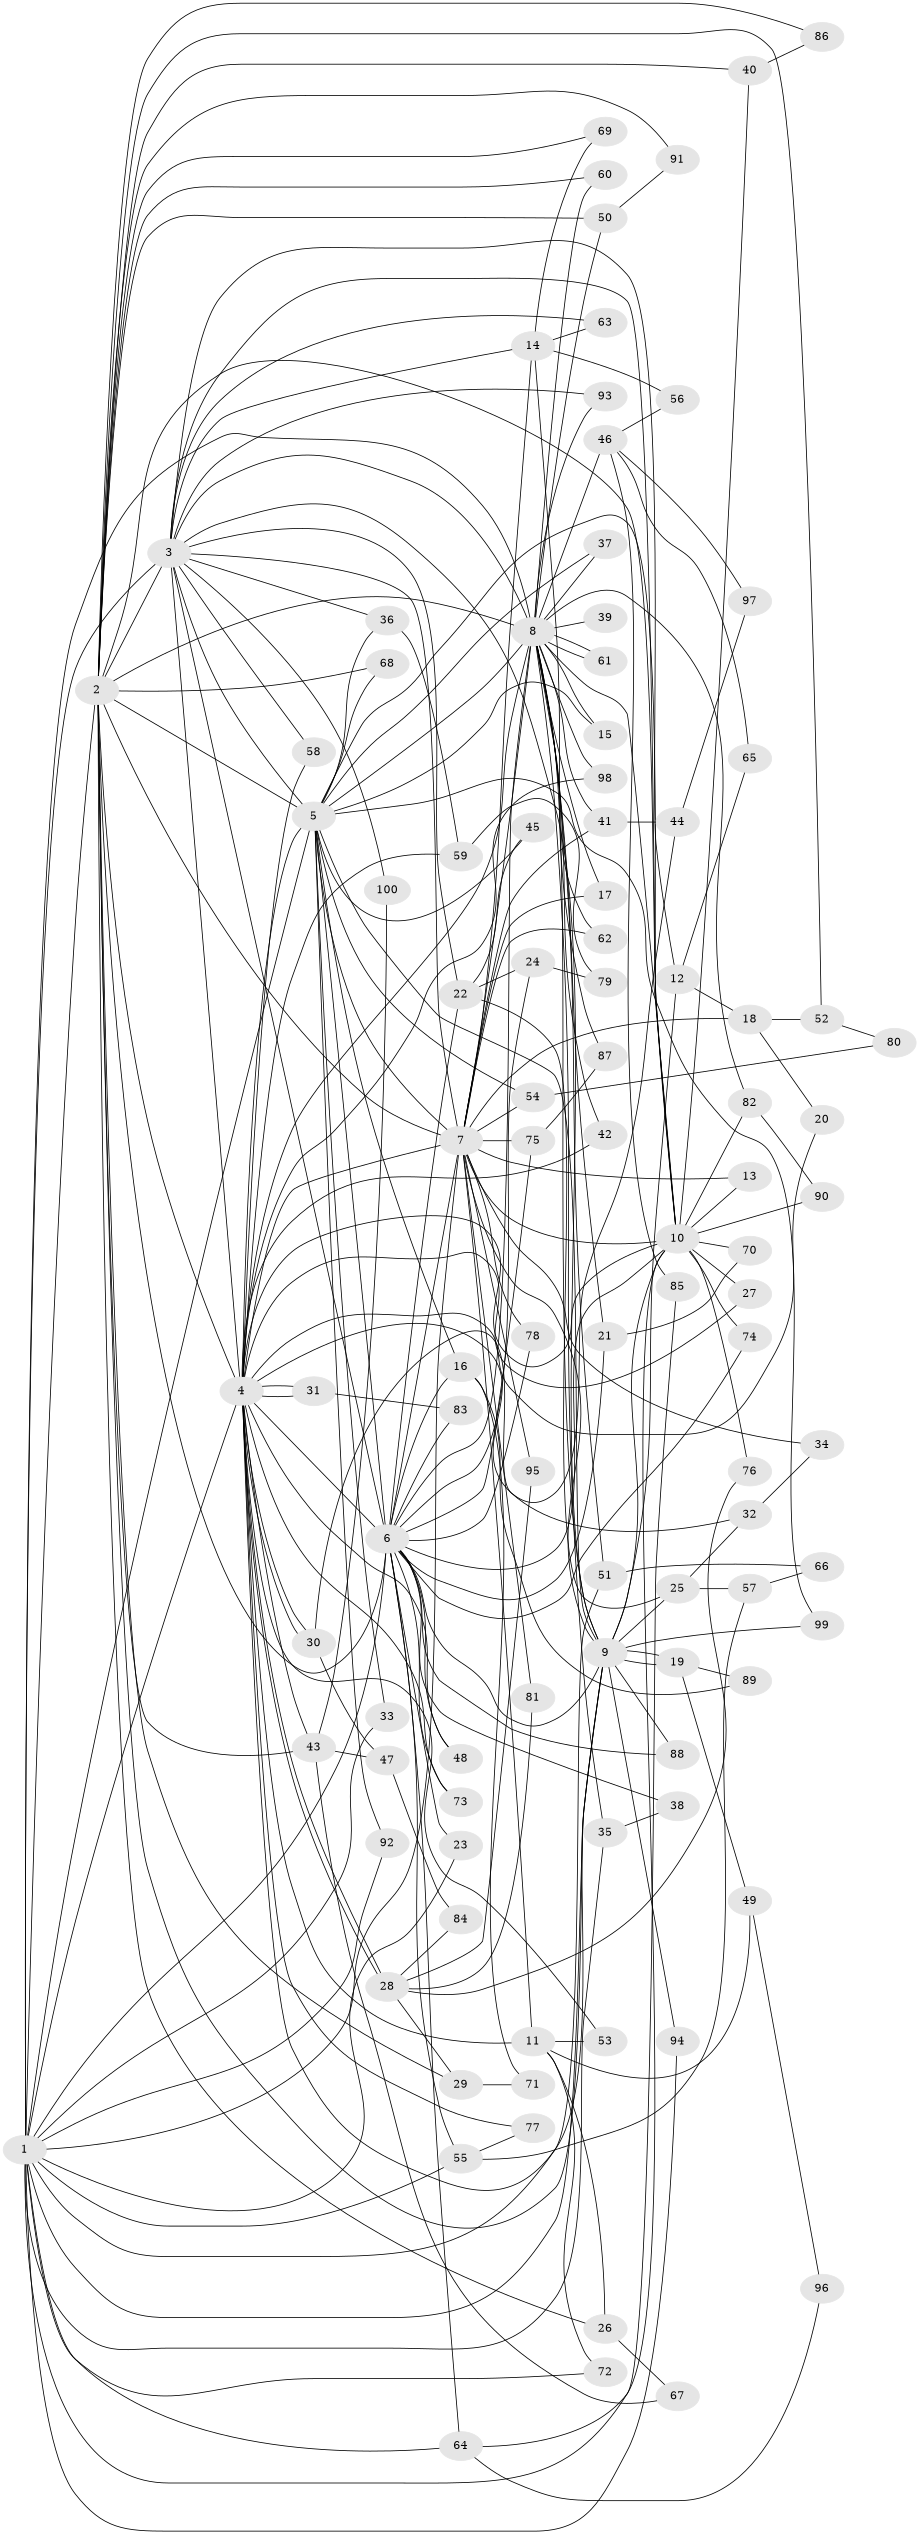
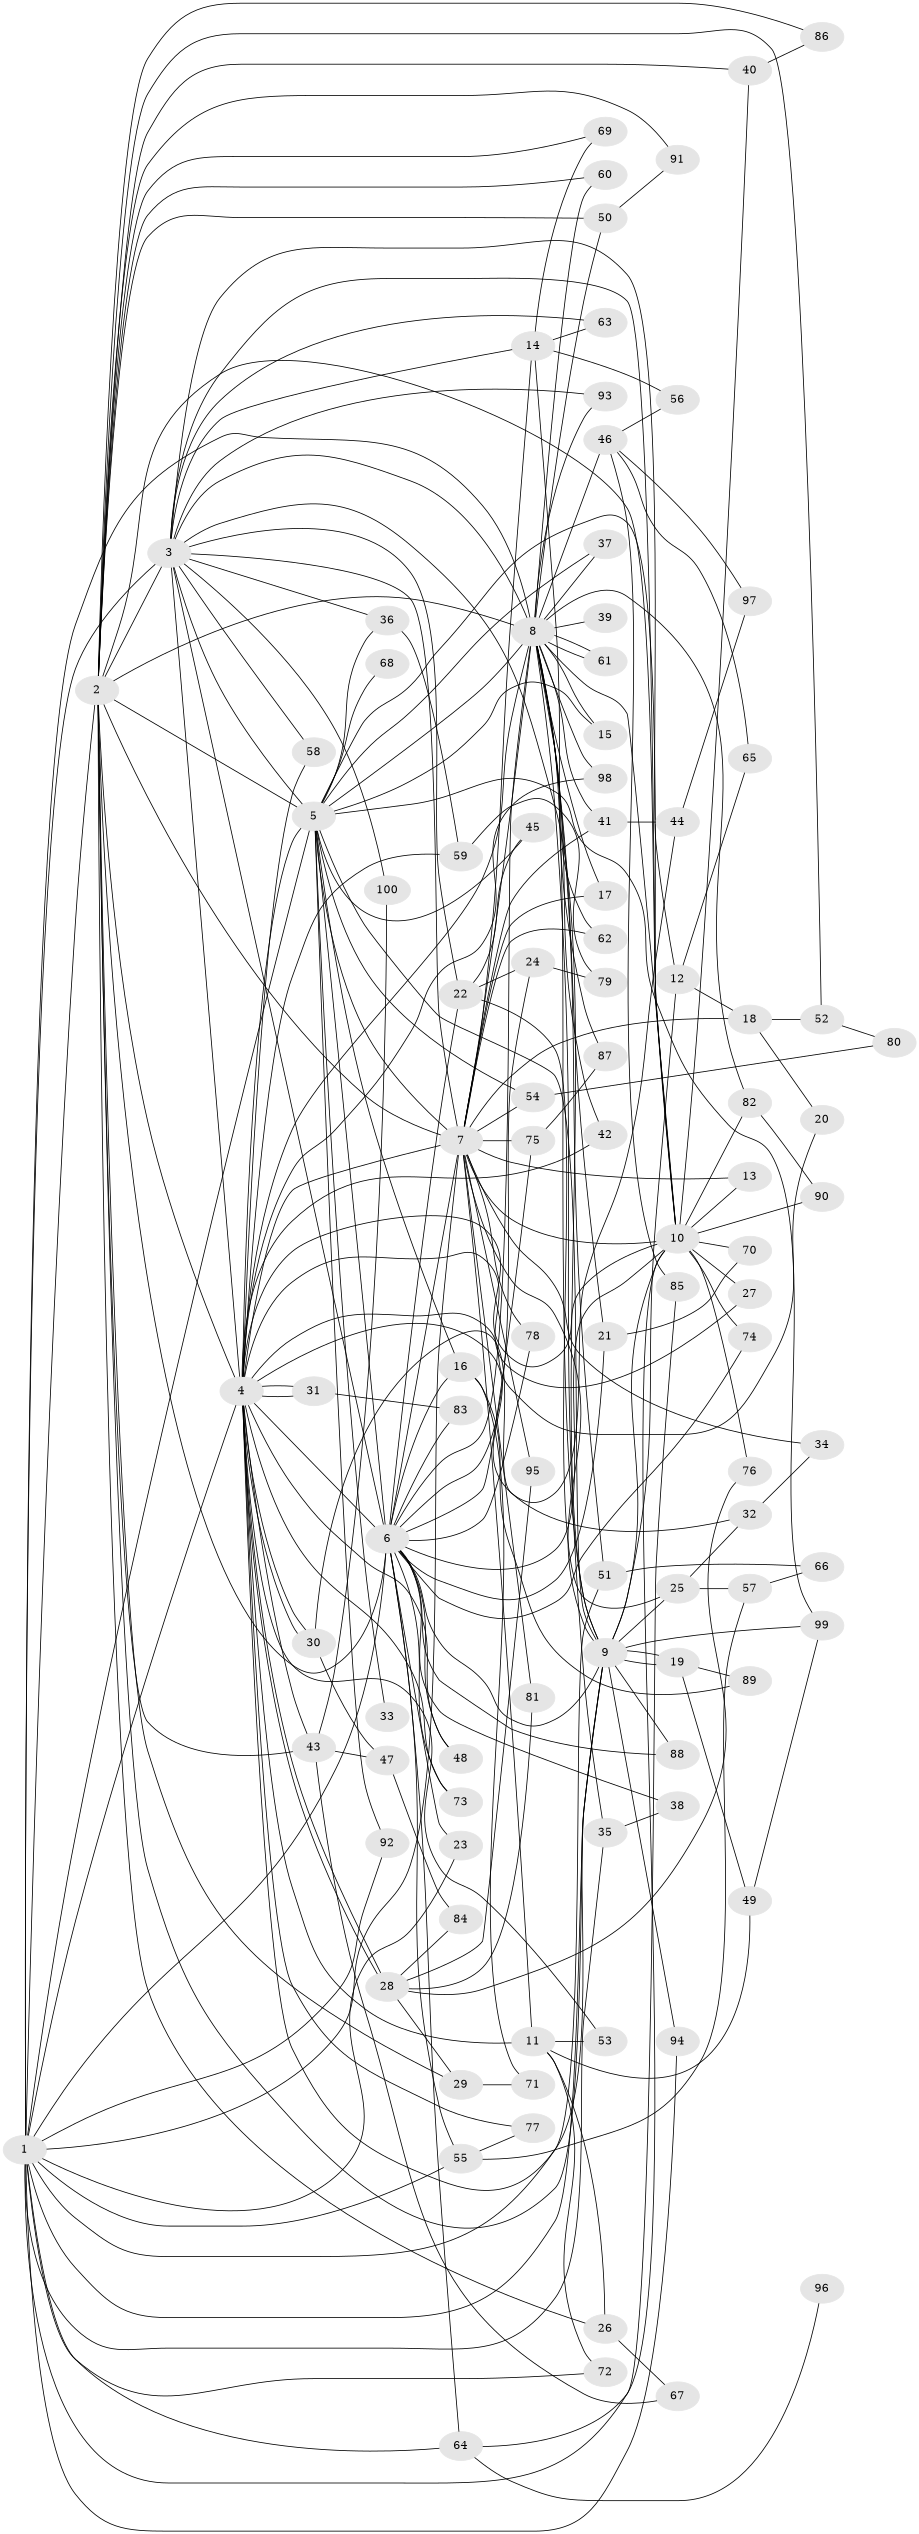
edge "68" -- "2": removed
edge "33" -- "1": removed
edge "49" -- "96": now "49" -- "99"
